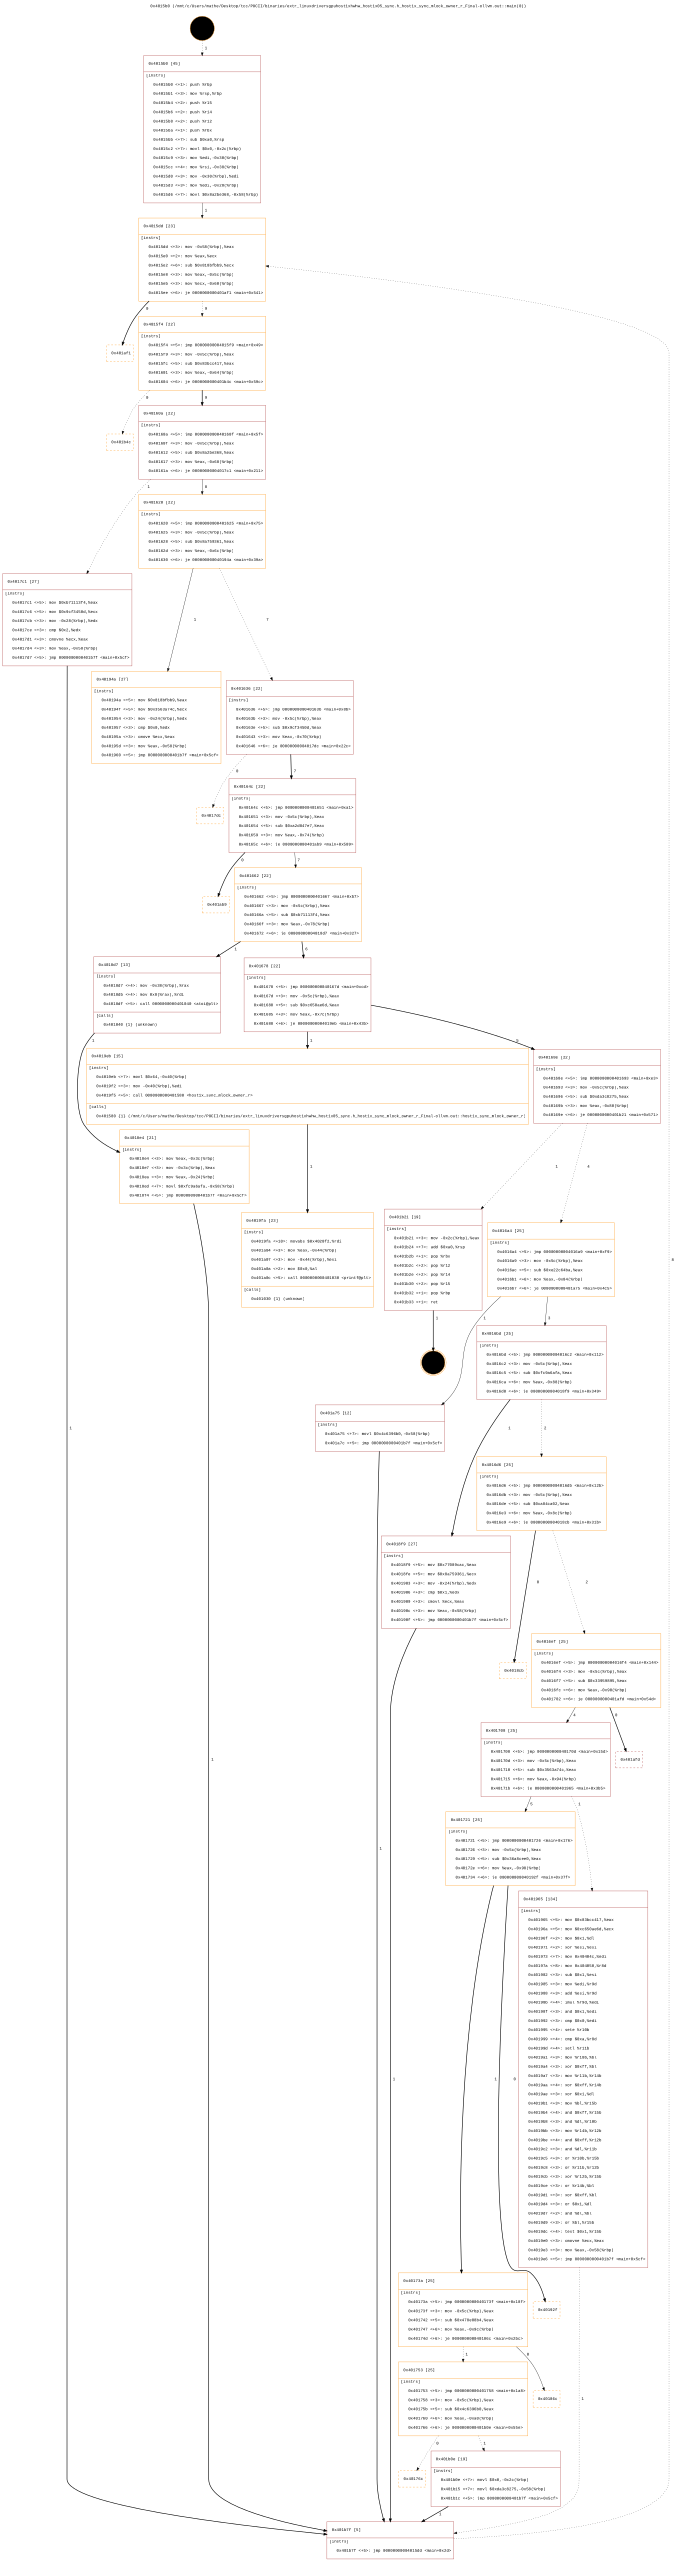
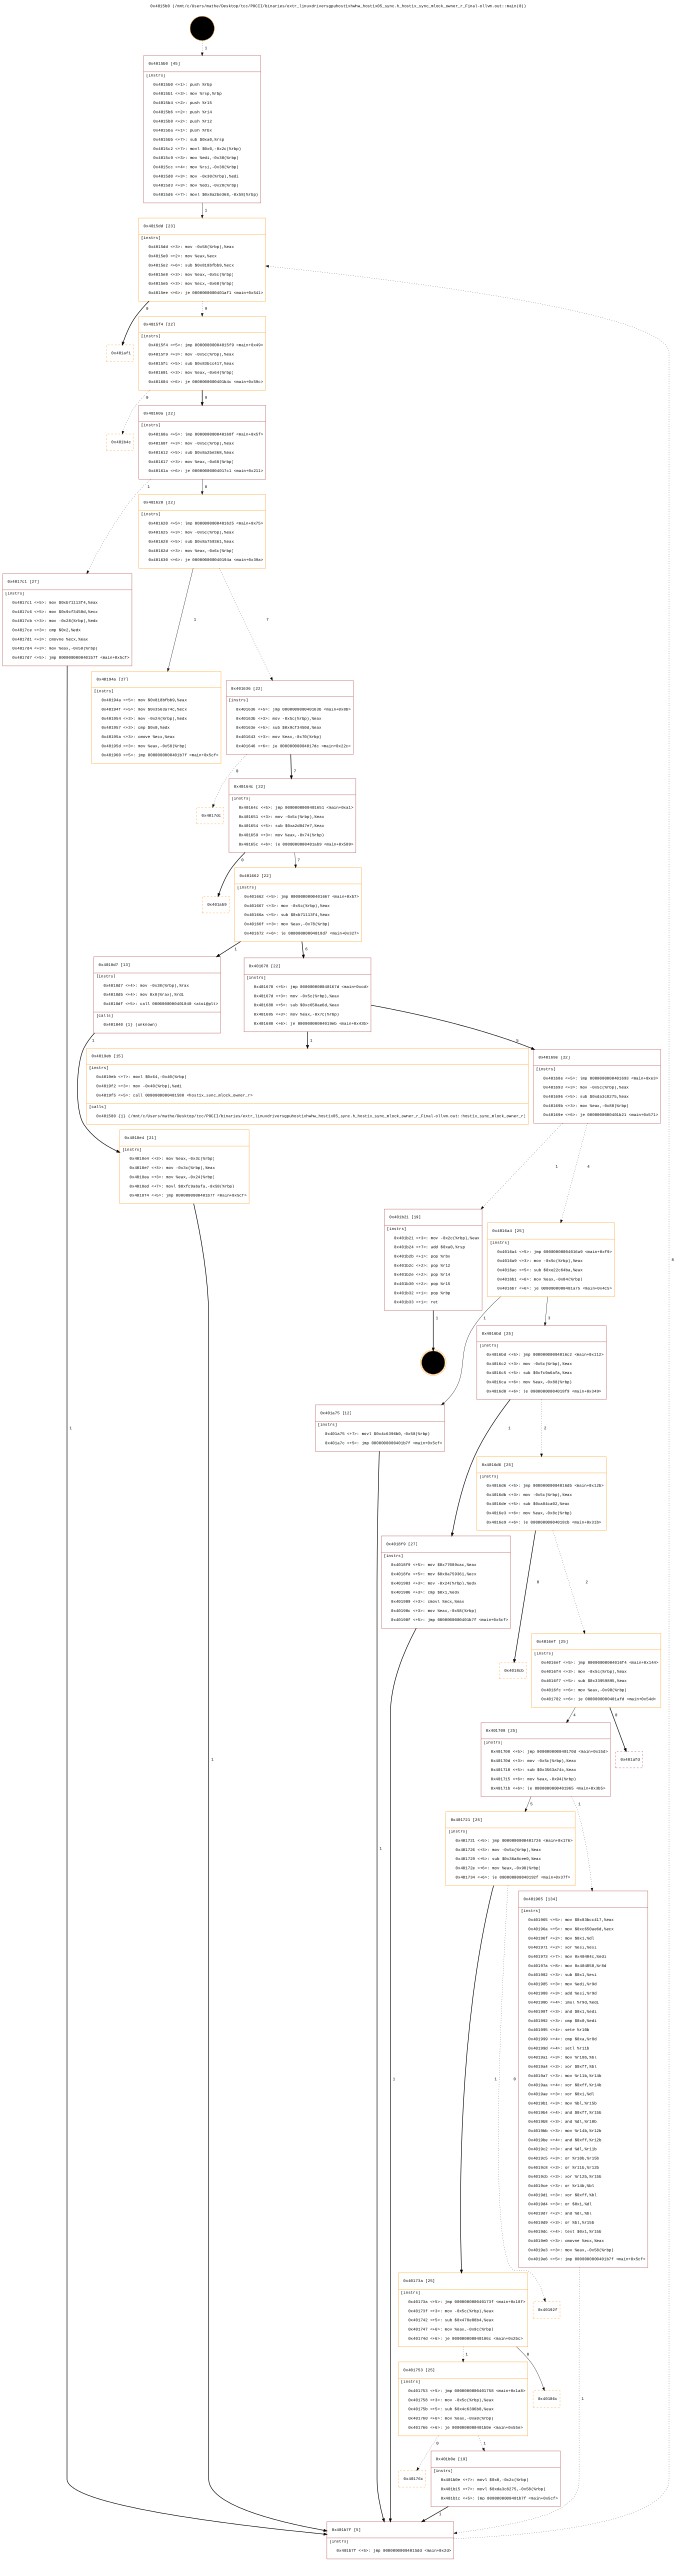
node "0x4019fa [23]": removed
edge "0x401721 [25]" -> "0x40192f": style bold -> dotted
